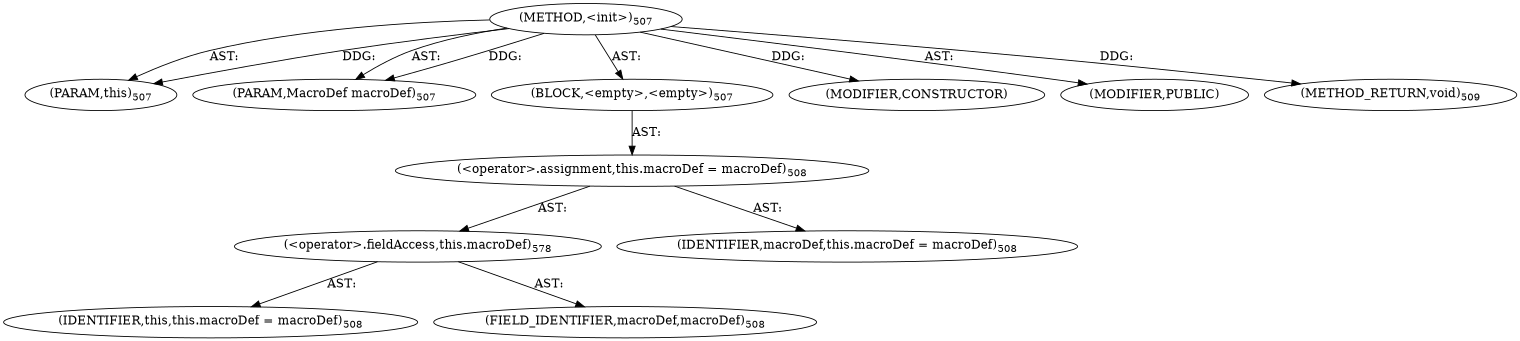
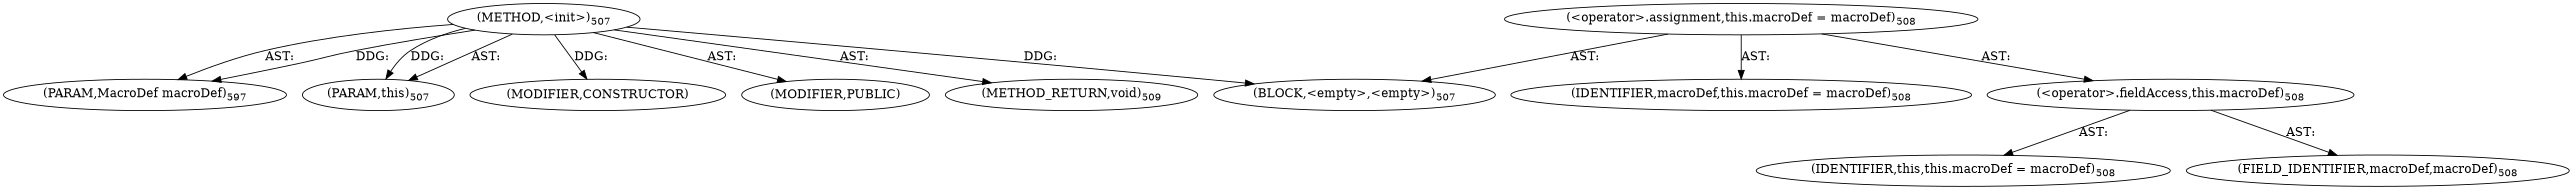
edge "(METHOD,<init>)" -> "(BLOCK,<empty>,<empty>)": label "AST: " -> "DDG: "
edge "(METHOD,<init>)" -> "(METHOD_RETURN,void)": label "DDG: " -> "AST: "
node "(PARAM,MacroDef macroDef)": text "507" -> "597"
edge "(BLOCK,<empty>,<empty>)" -> "(<operator>.assignment,this.macroDef = macroDef)": reversed
node "(<operator>.fieldAccess,this.macroDef)": text "578" -> "508"
